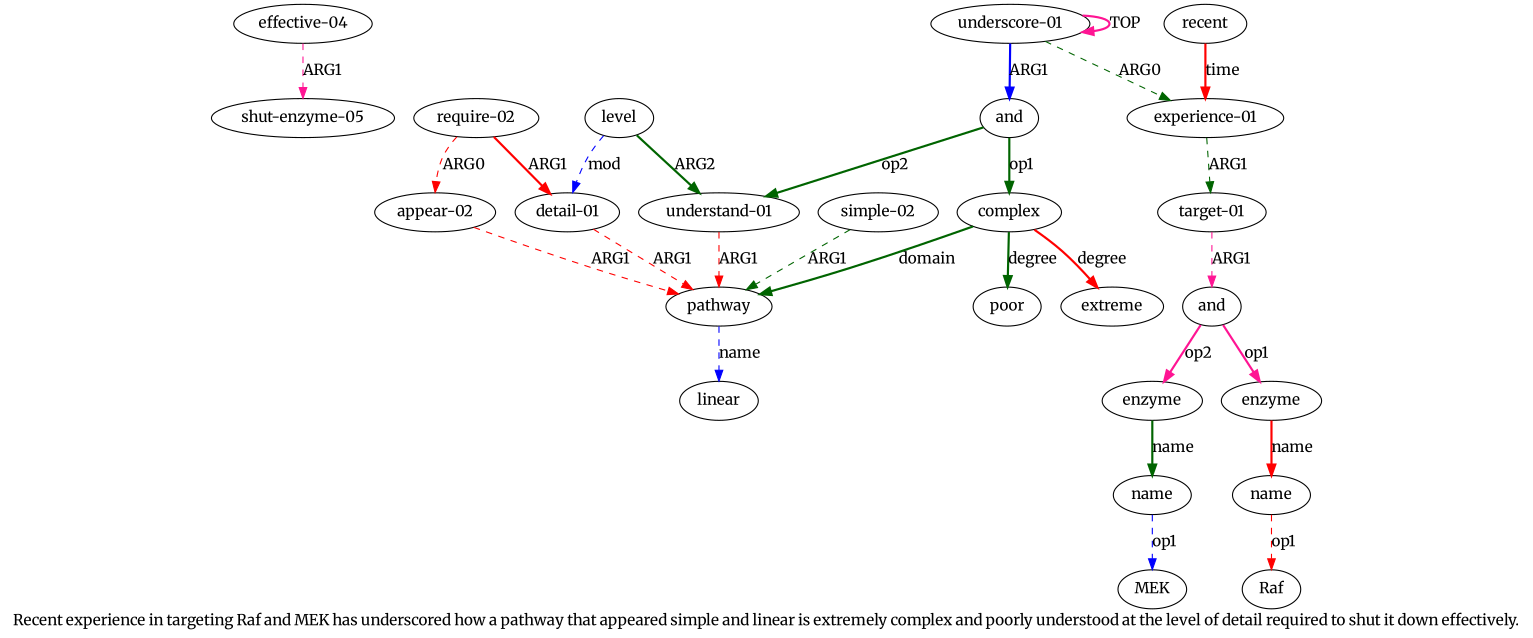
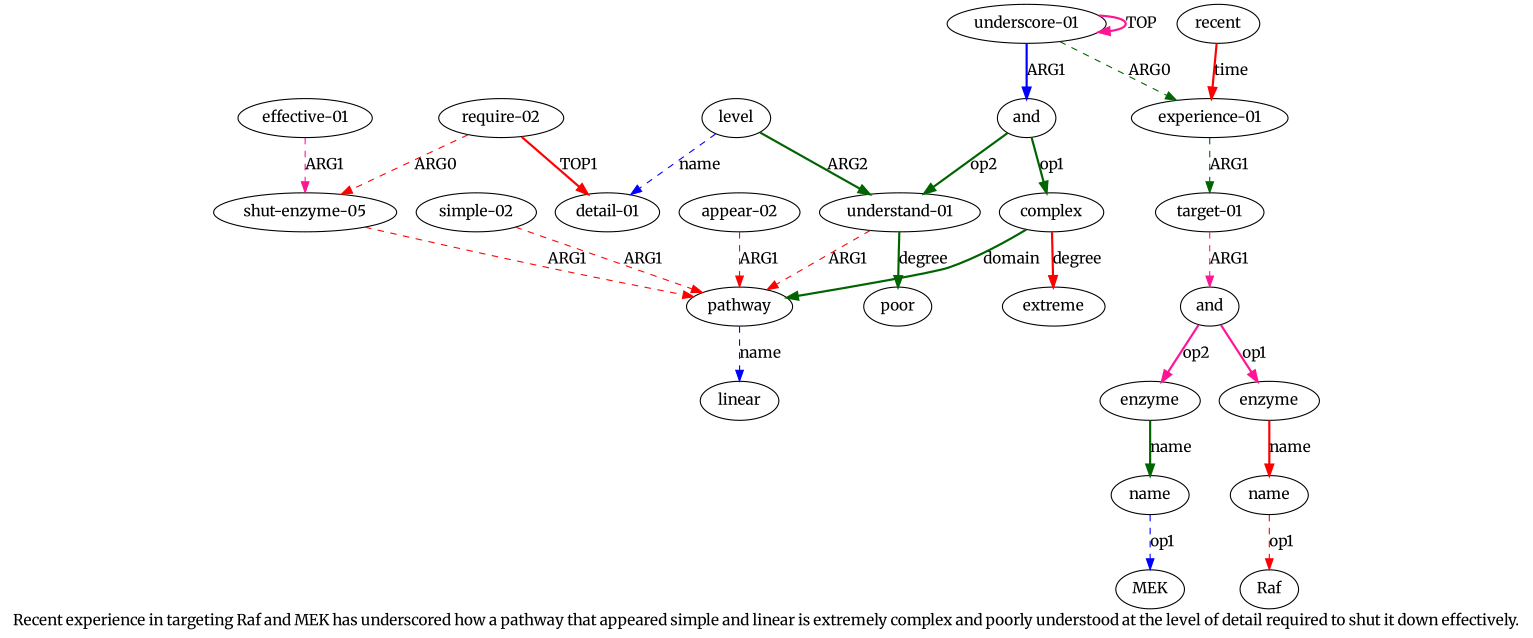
node "effective-04": label "effective-04" -> "effective-01"
edge "require-02" -> "appear-02": now "require-02" -> "shut-enzyme-05"
edge "require-02" -> "detail-01": label "ARG1" -> "TOP1"
edge "level" -> "detail-01": label "mod" -> "name"
edge "complex" -> "poor": now "understand-01" -> "poor"
edge "detail-01" -> "pathway": now "shut-enzyme-05" -> "pathway"
edge "simple-02" -> "pathway": color darkgreen -> red
